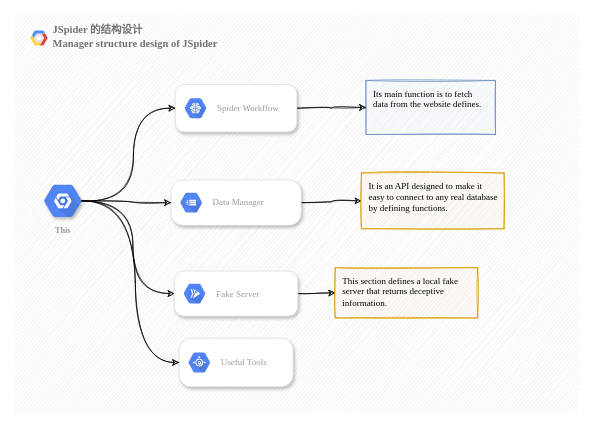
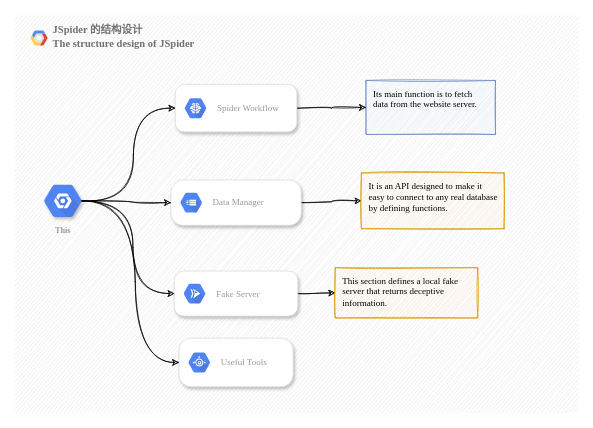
node "JSpider 的结构设计 Manager structure design of JSpider": label "JSpider 的结构设计 Manager structure design of JSpider" -> "JSpider 的结构设计 The structure design of JSpider"
node "Its main function is to fetch data from the website defines.": label "Its main function is to fetch data from the website defines." -> "Its main function is to fetch data from the website server."
